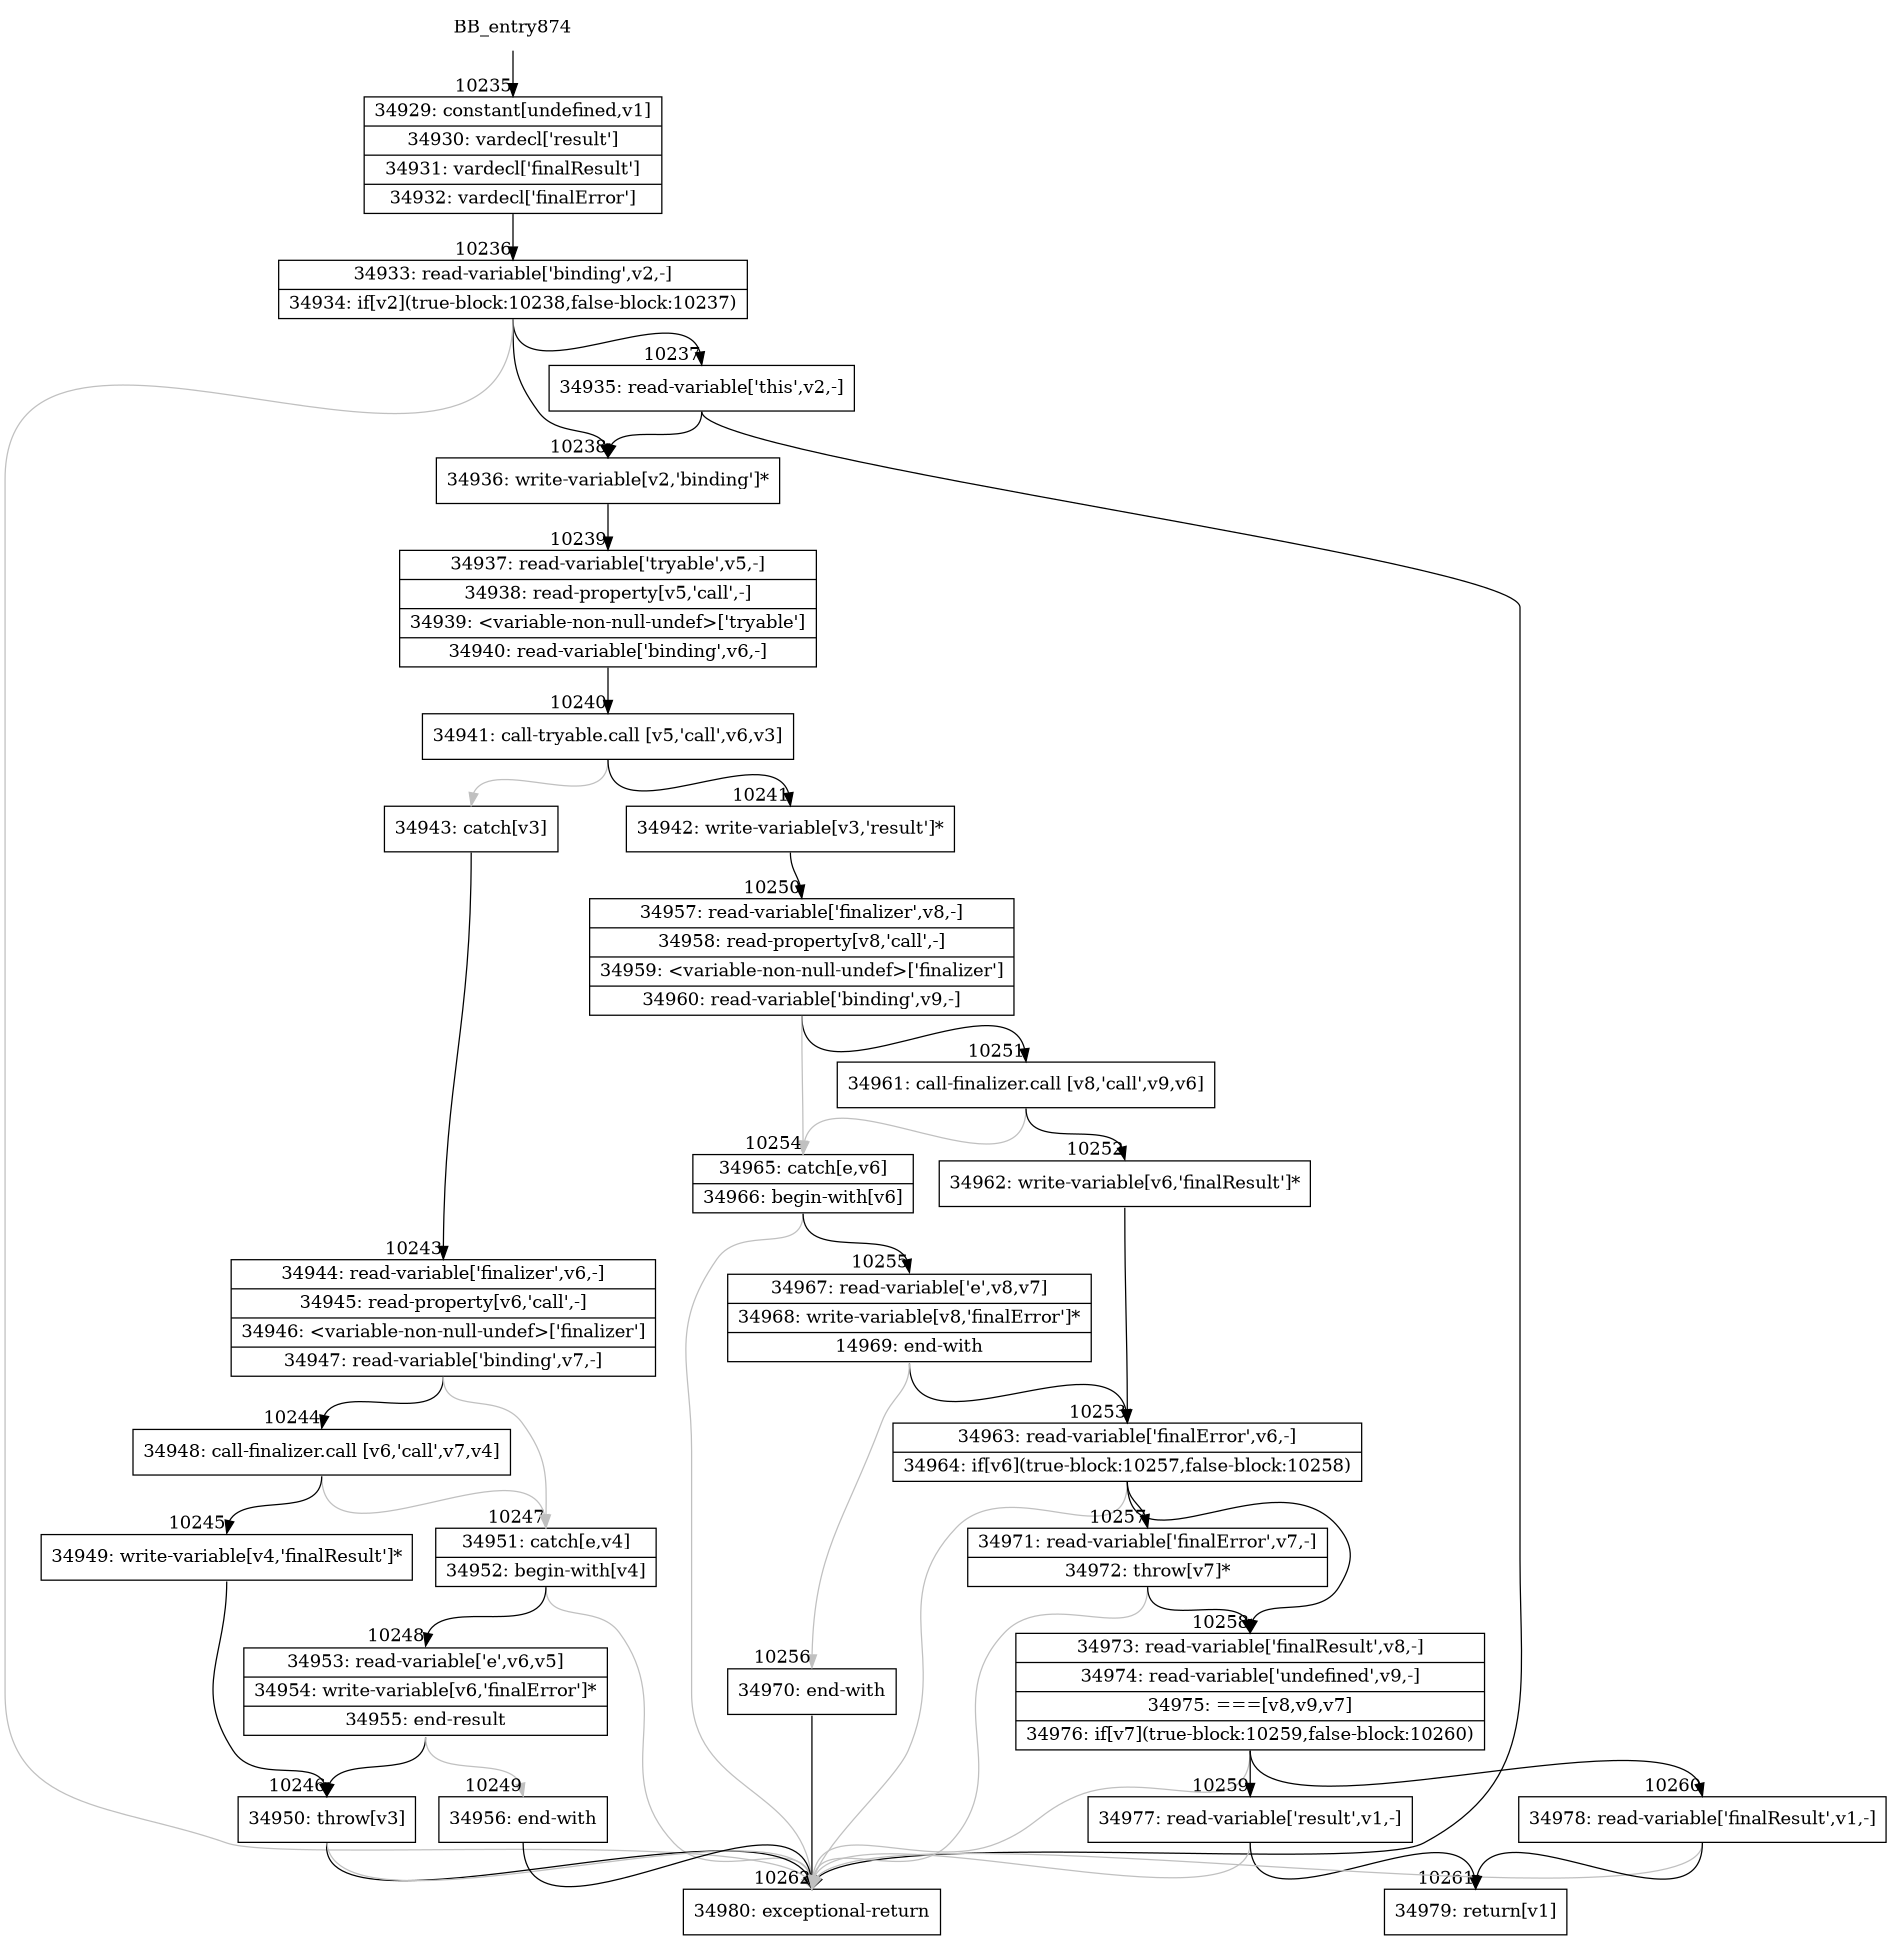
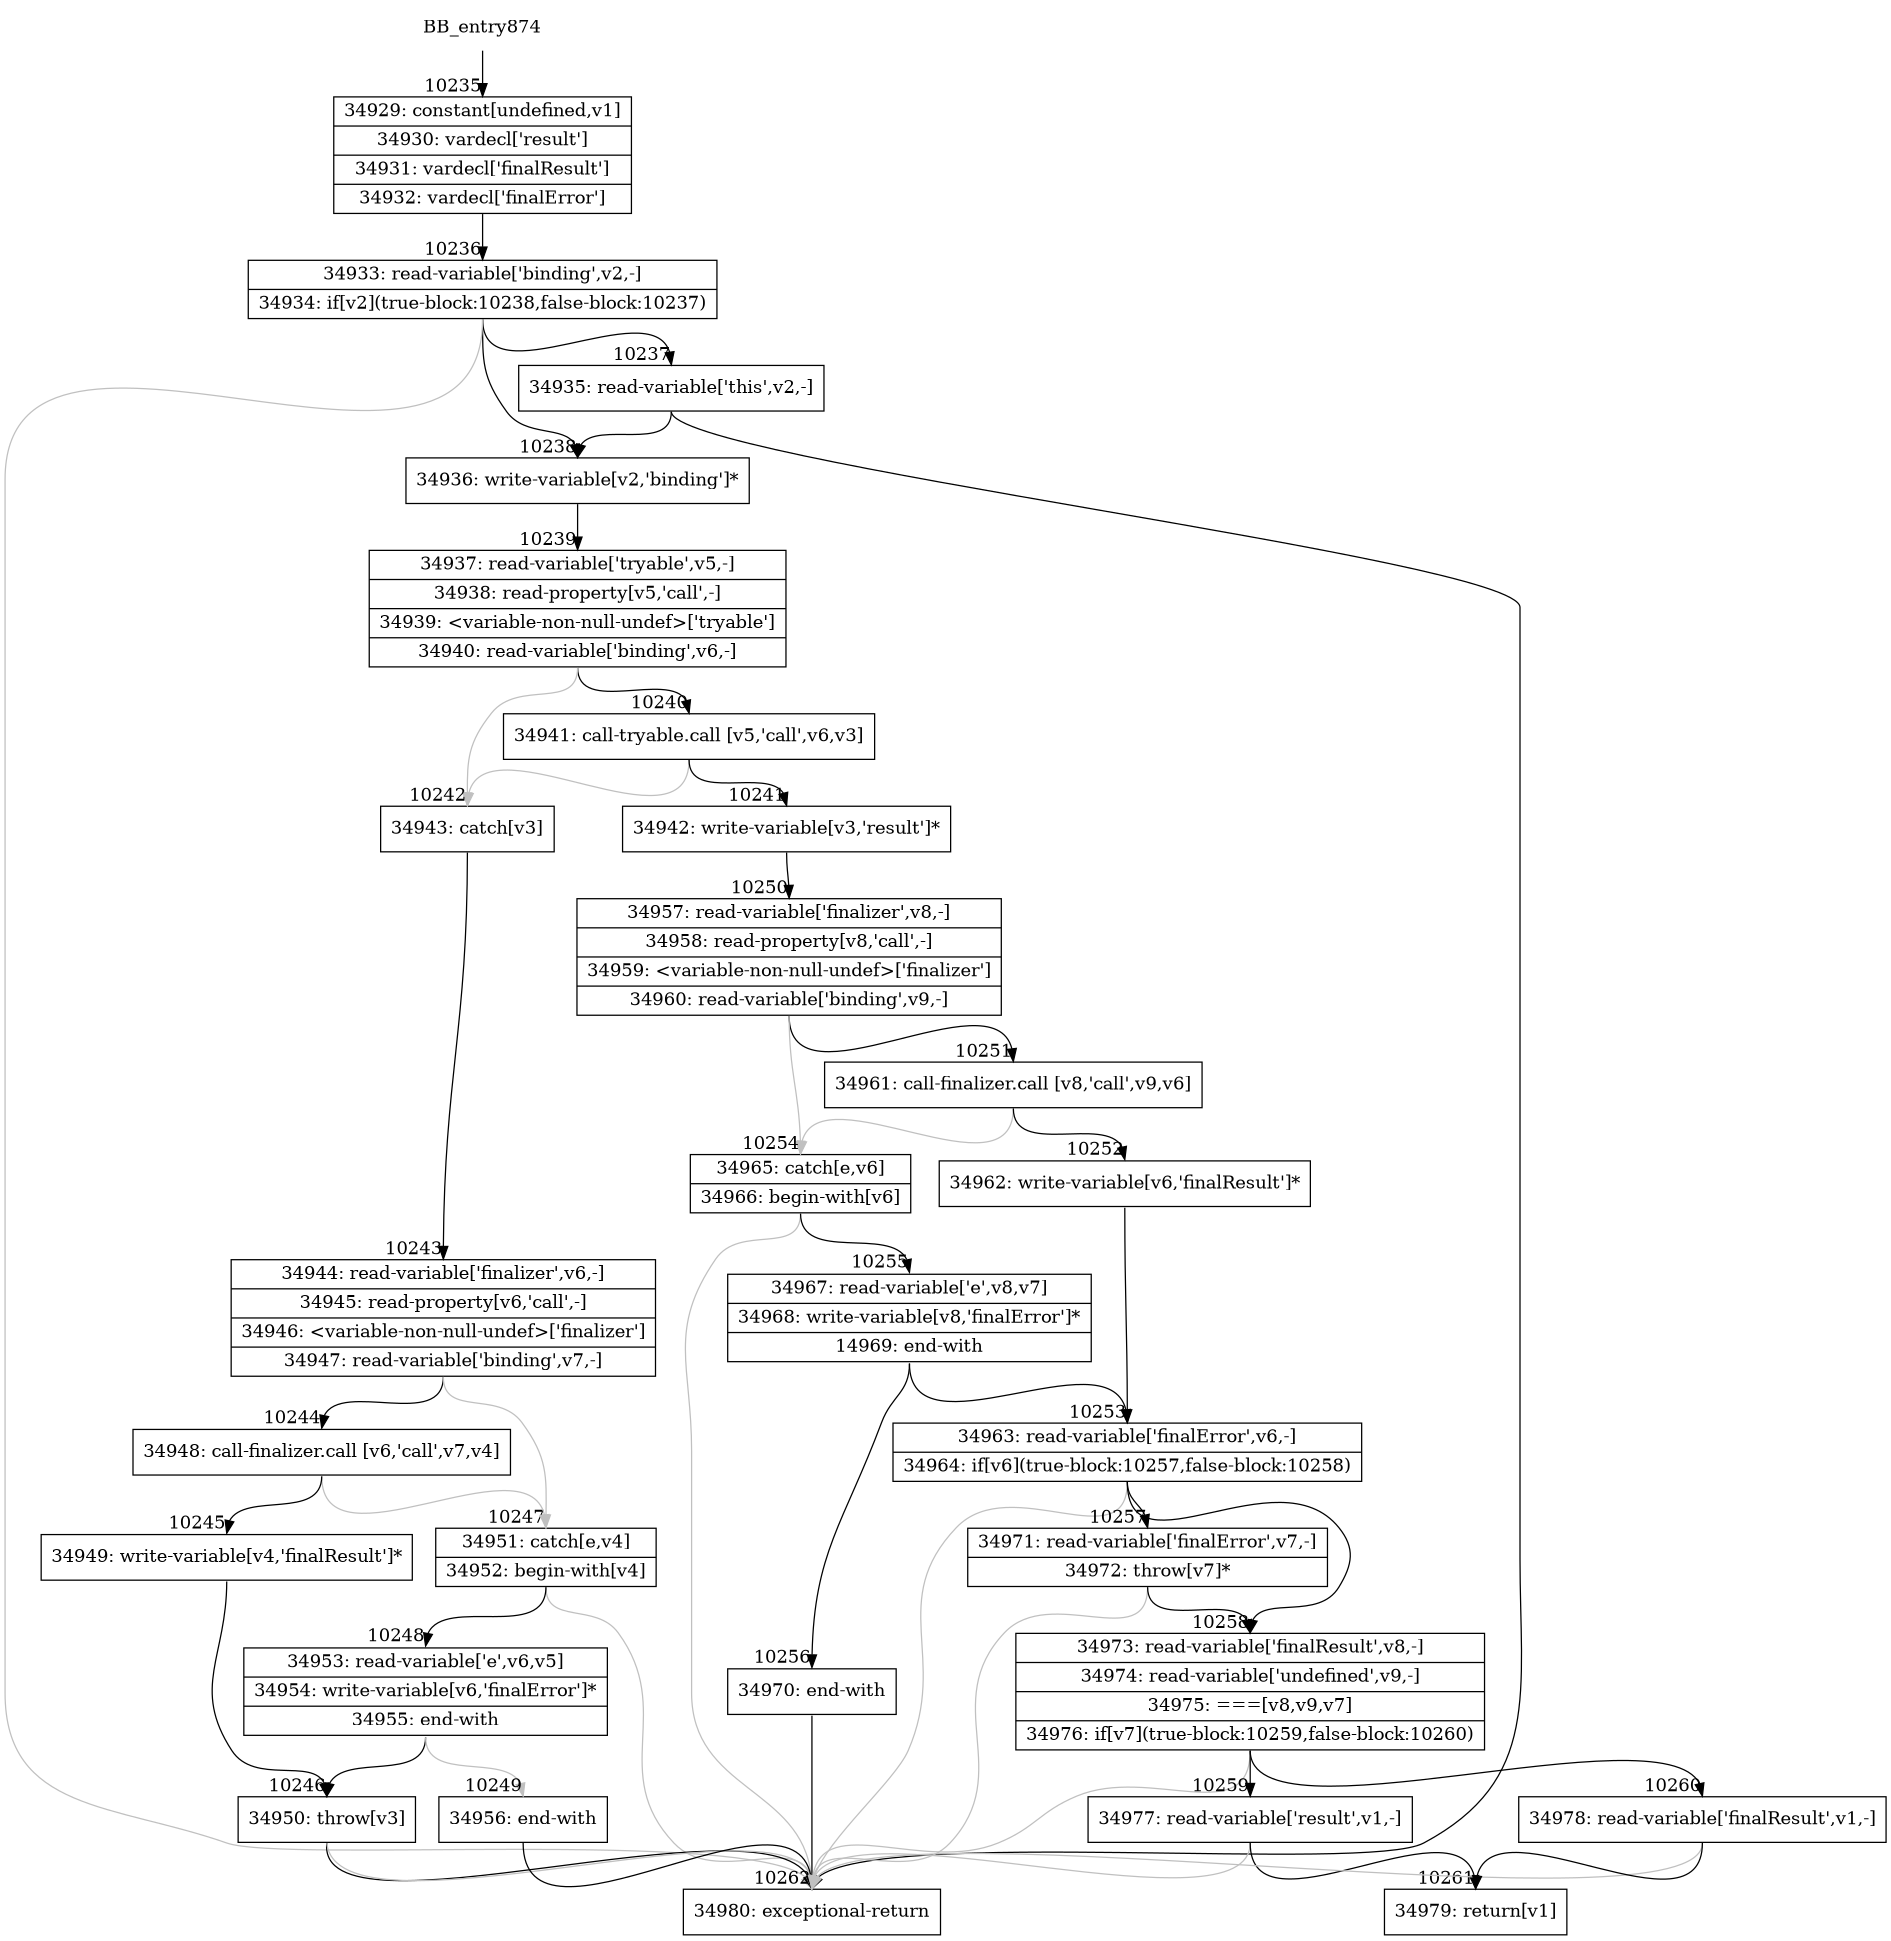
edge "34937: read-variable['tryable',v5,-]" -> "34943: catch[v3]": added
edge "34967: read-variable['e',v8,v7]" -> "34970: end-with": color gray -> black
node "34953: read-variable['e',v6,v5]": text "34955: end-result" -> "34955: end-with"
